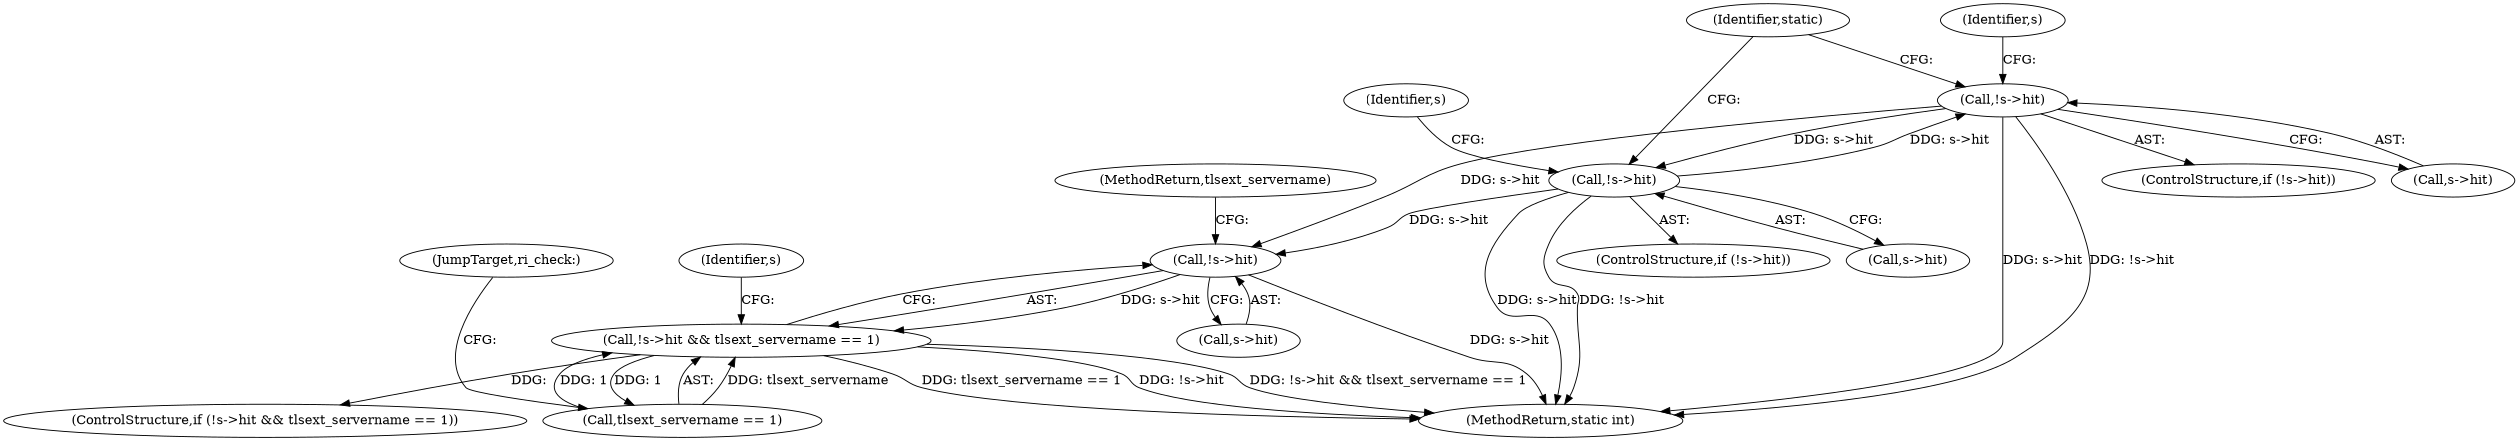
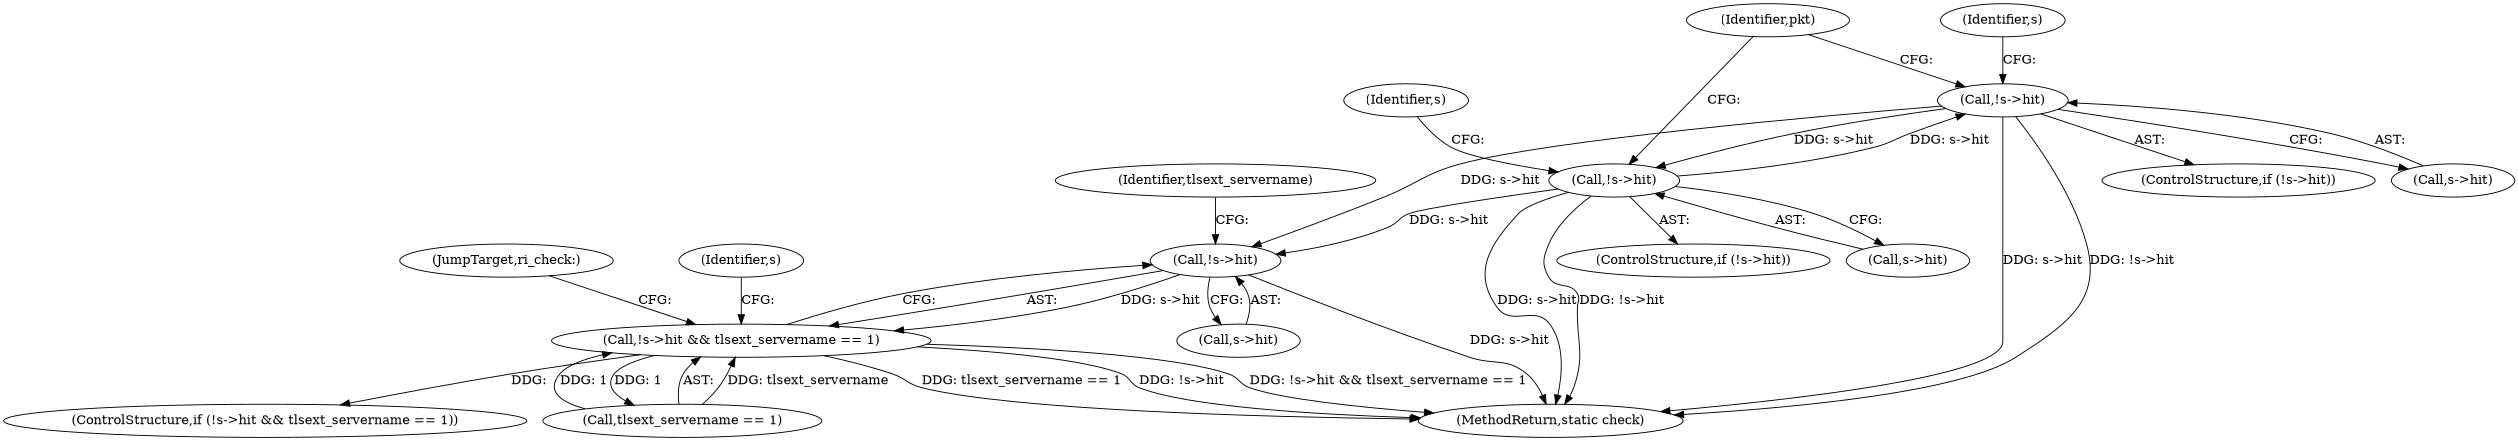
node "(Identifier,static)": label "(Identifier,static)" -> "(Identifier,pkt)"
node "(MethodReturn,tlsext_servername)": label "(MethodReturn,tlsext_servername)" -> "(Identifier,tlsext_servername)"
edge "(JumpTarget,ri_check:)" -> "(Call,tlsext_servername == 1)": now "(JumpTarget,ri_check:)" -> "(Call,!s->hit && tlsext_servername == 1)"
node "(MethodReturn,static int)": label "(MethodReturn,static int)" -> "(MethodReturn,static check)"
